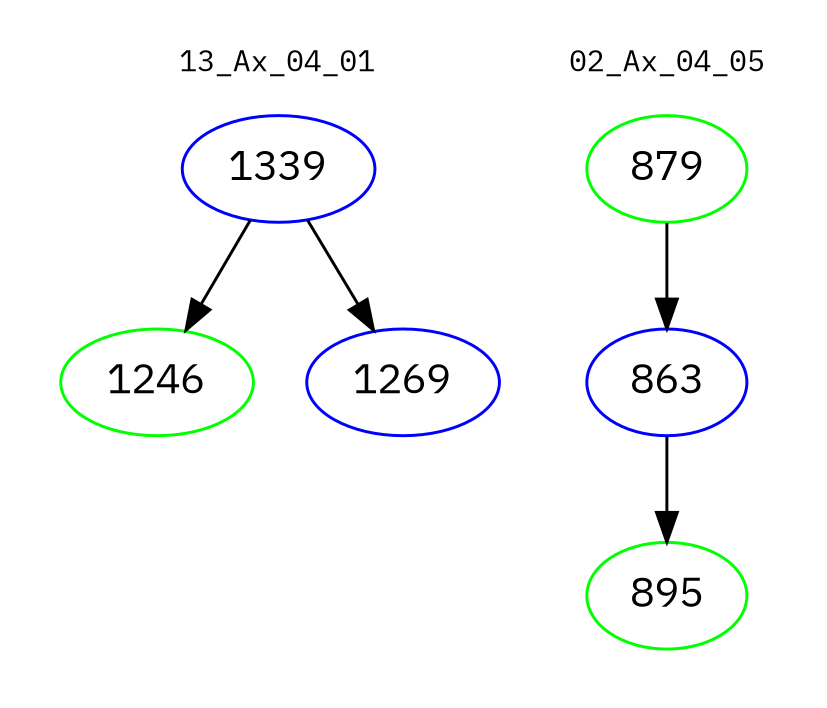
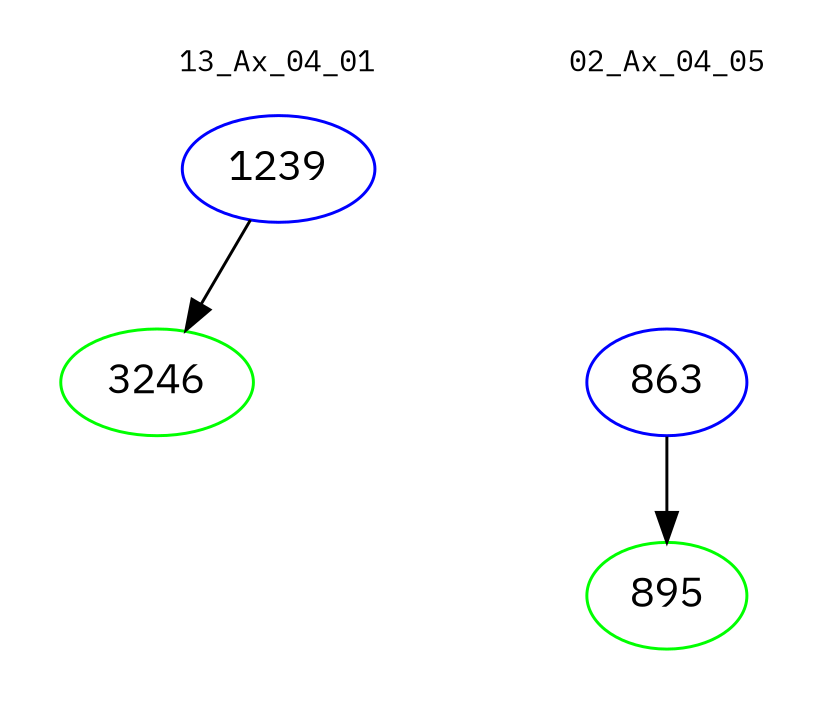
node "1339": label "1339" -> "1239"
node "879": removed
node "1246": label "1246" -> "3246"
node "1269": removed
